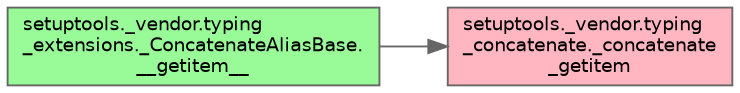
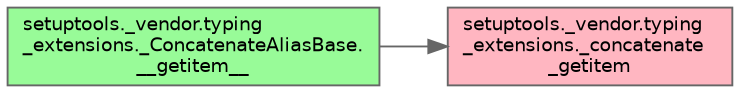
node "setuptools._vendor.typing _concatenate._concatenate _getitem": label "setuptools._vendor.typing _concatenate._concatenate _getitem" -> "setuptools._vendor.typing _extensions._concatenate _getitem"
